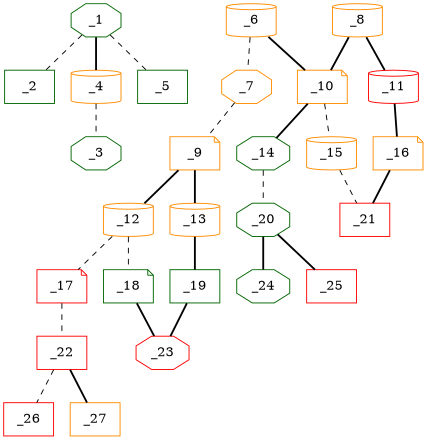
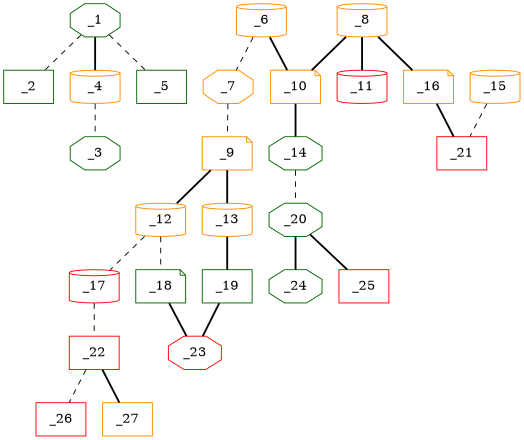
edge "_10" -- "_15": removed
edge "_11" -- "_16": now "_8" -- "_16"
node "_17": shape note -> cylinder
